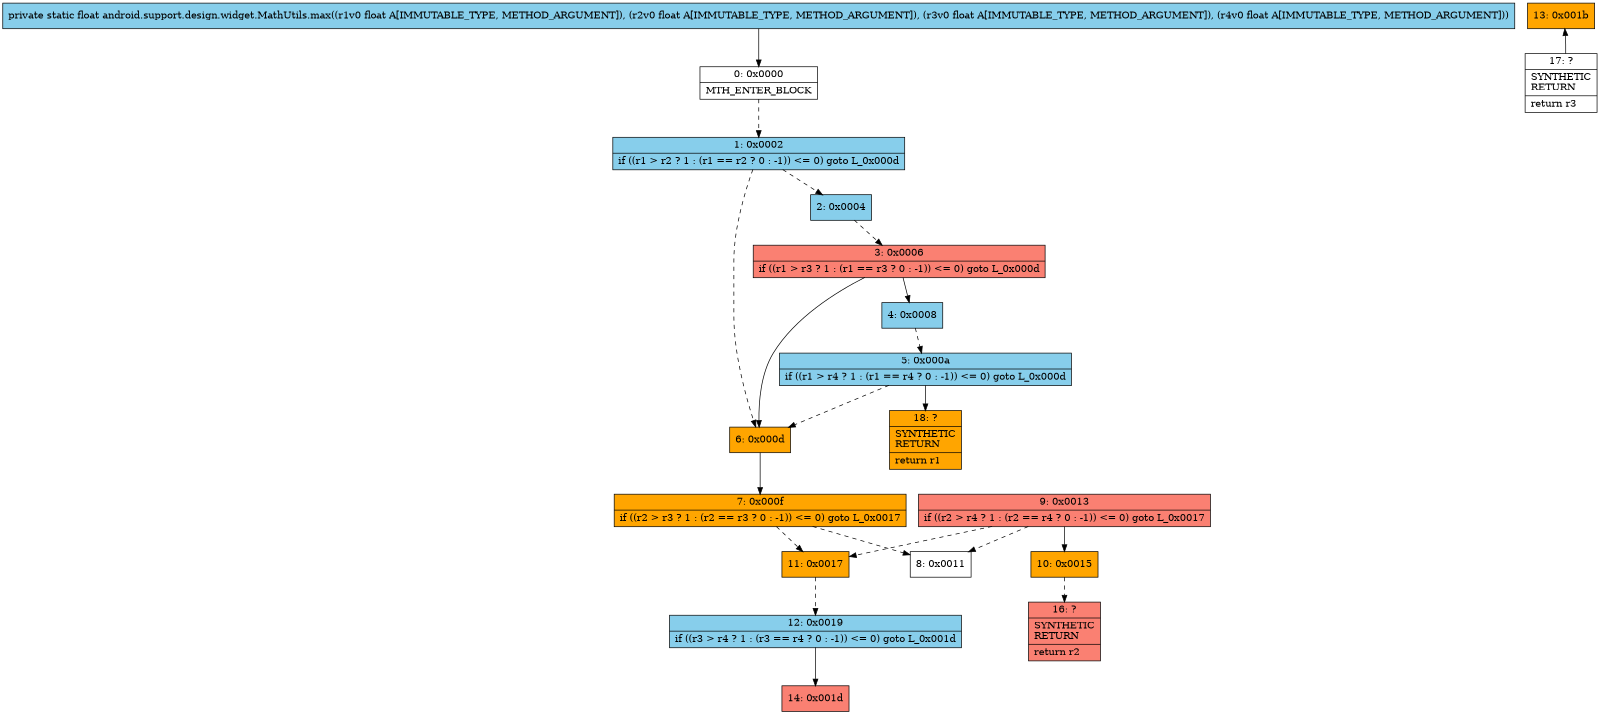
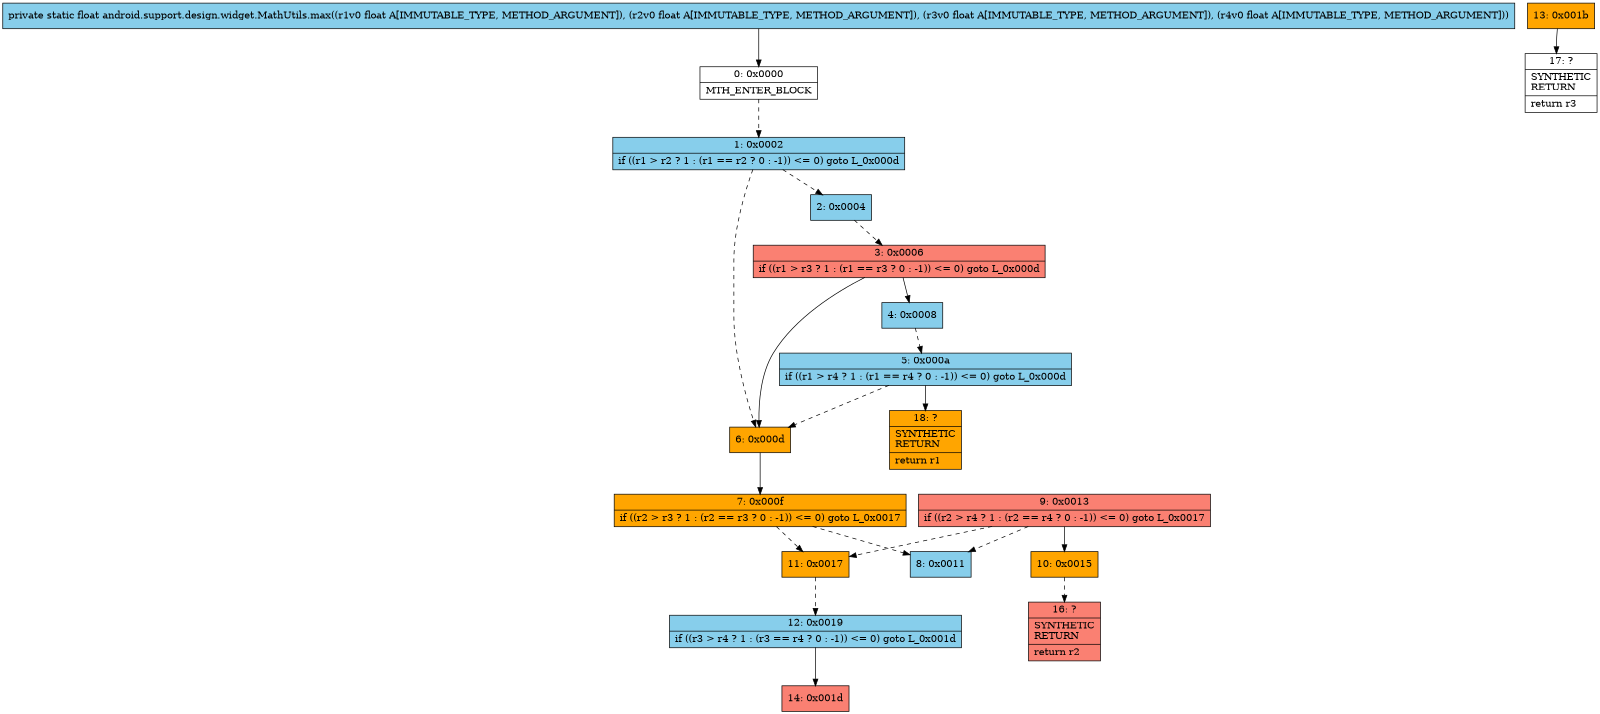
edge "17: ?" -> "13: 0x001b": reversed
node "8: 0x0011": fillcolor white -> skyblue
